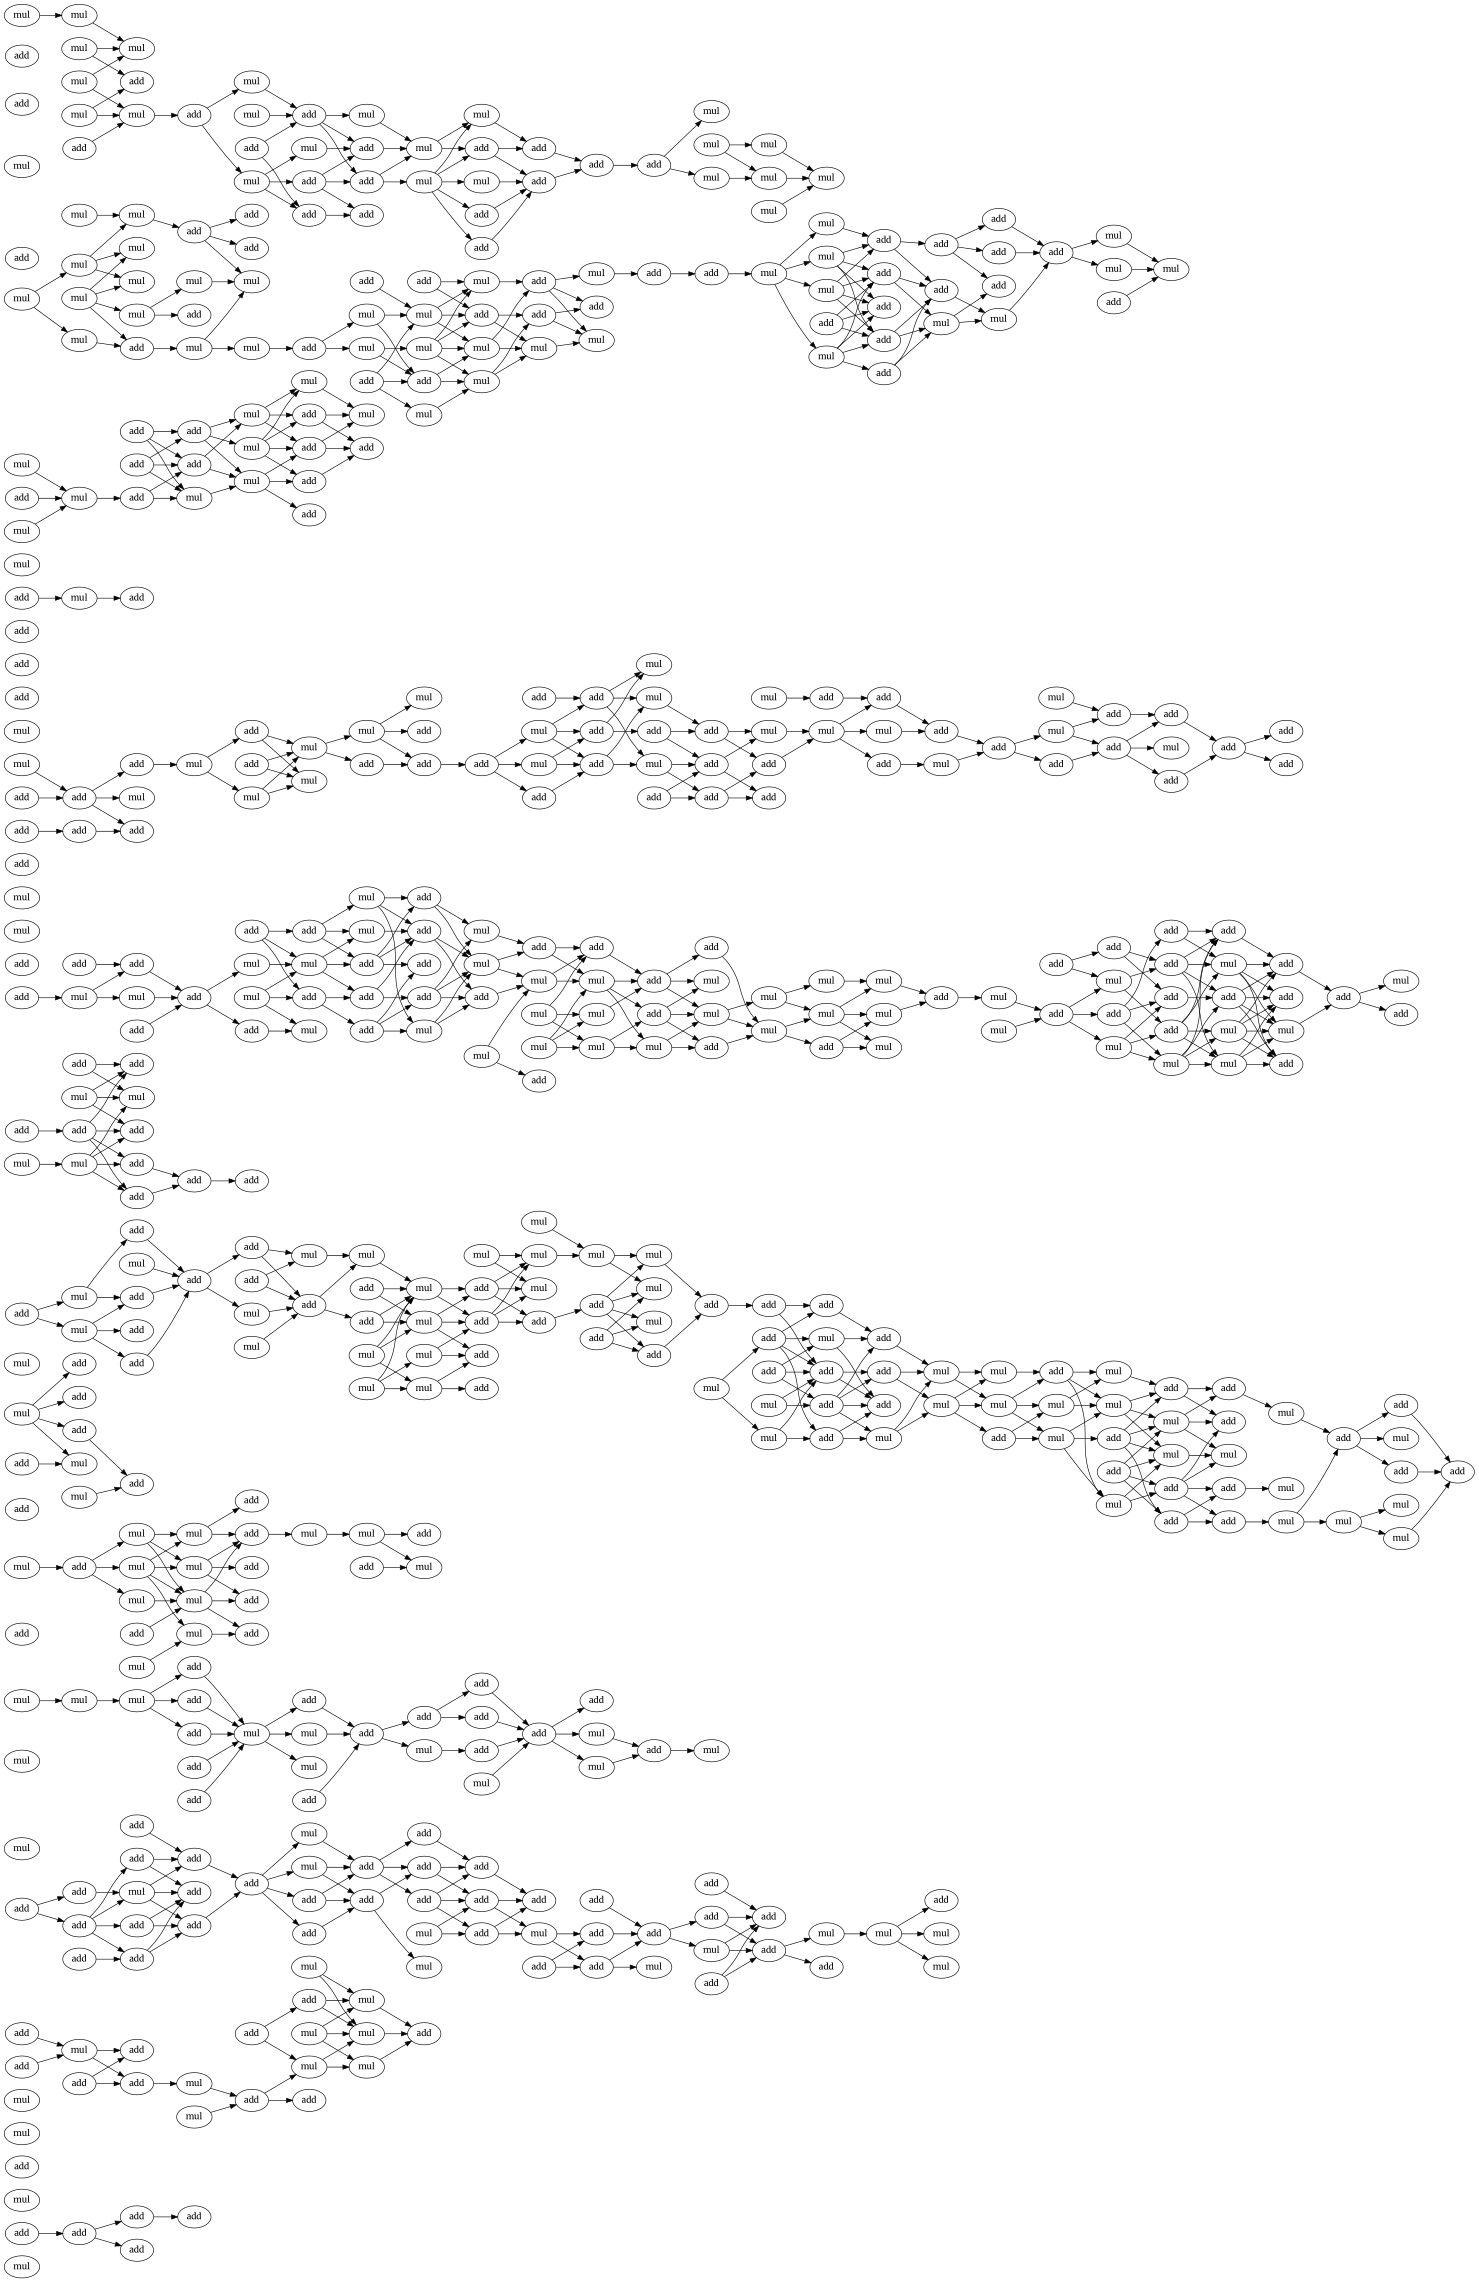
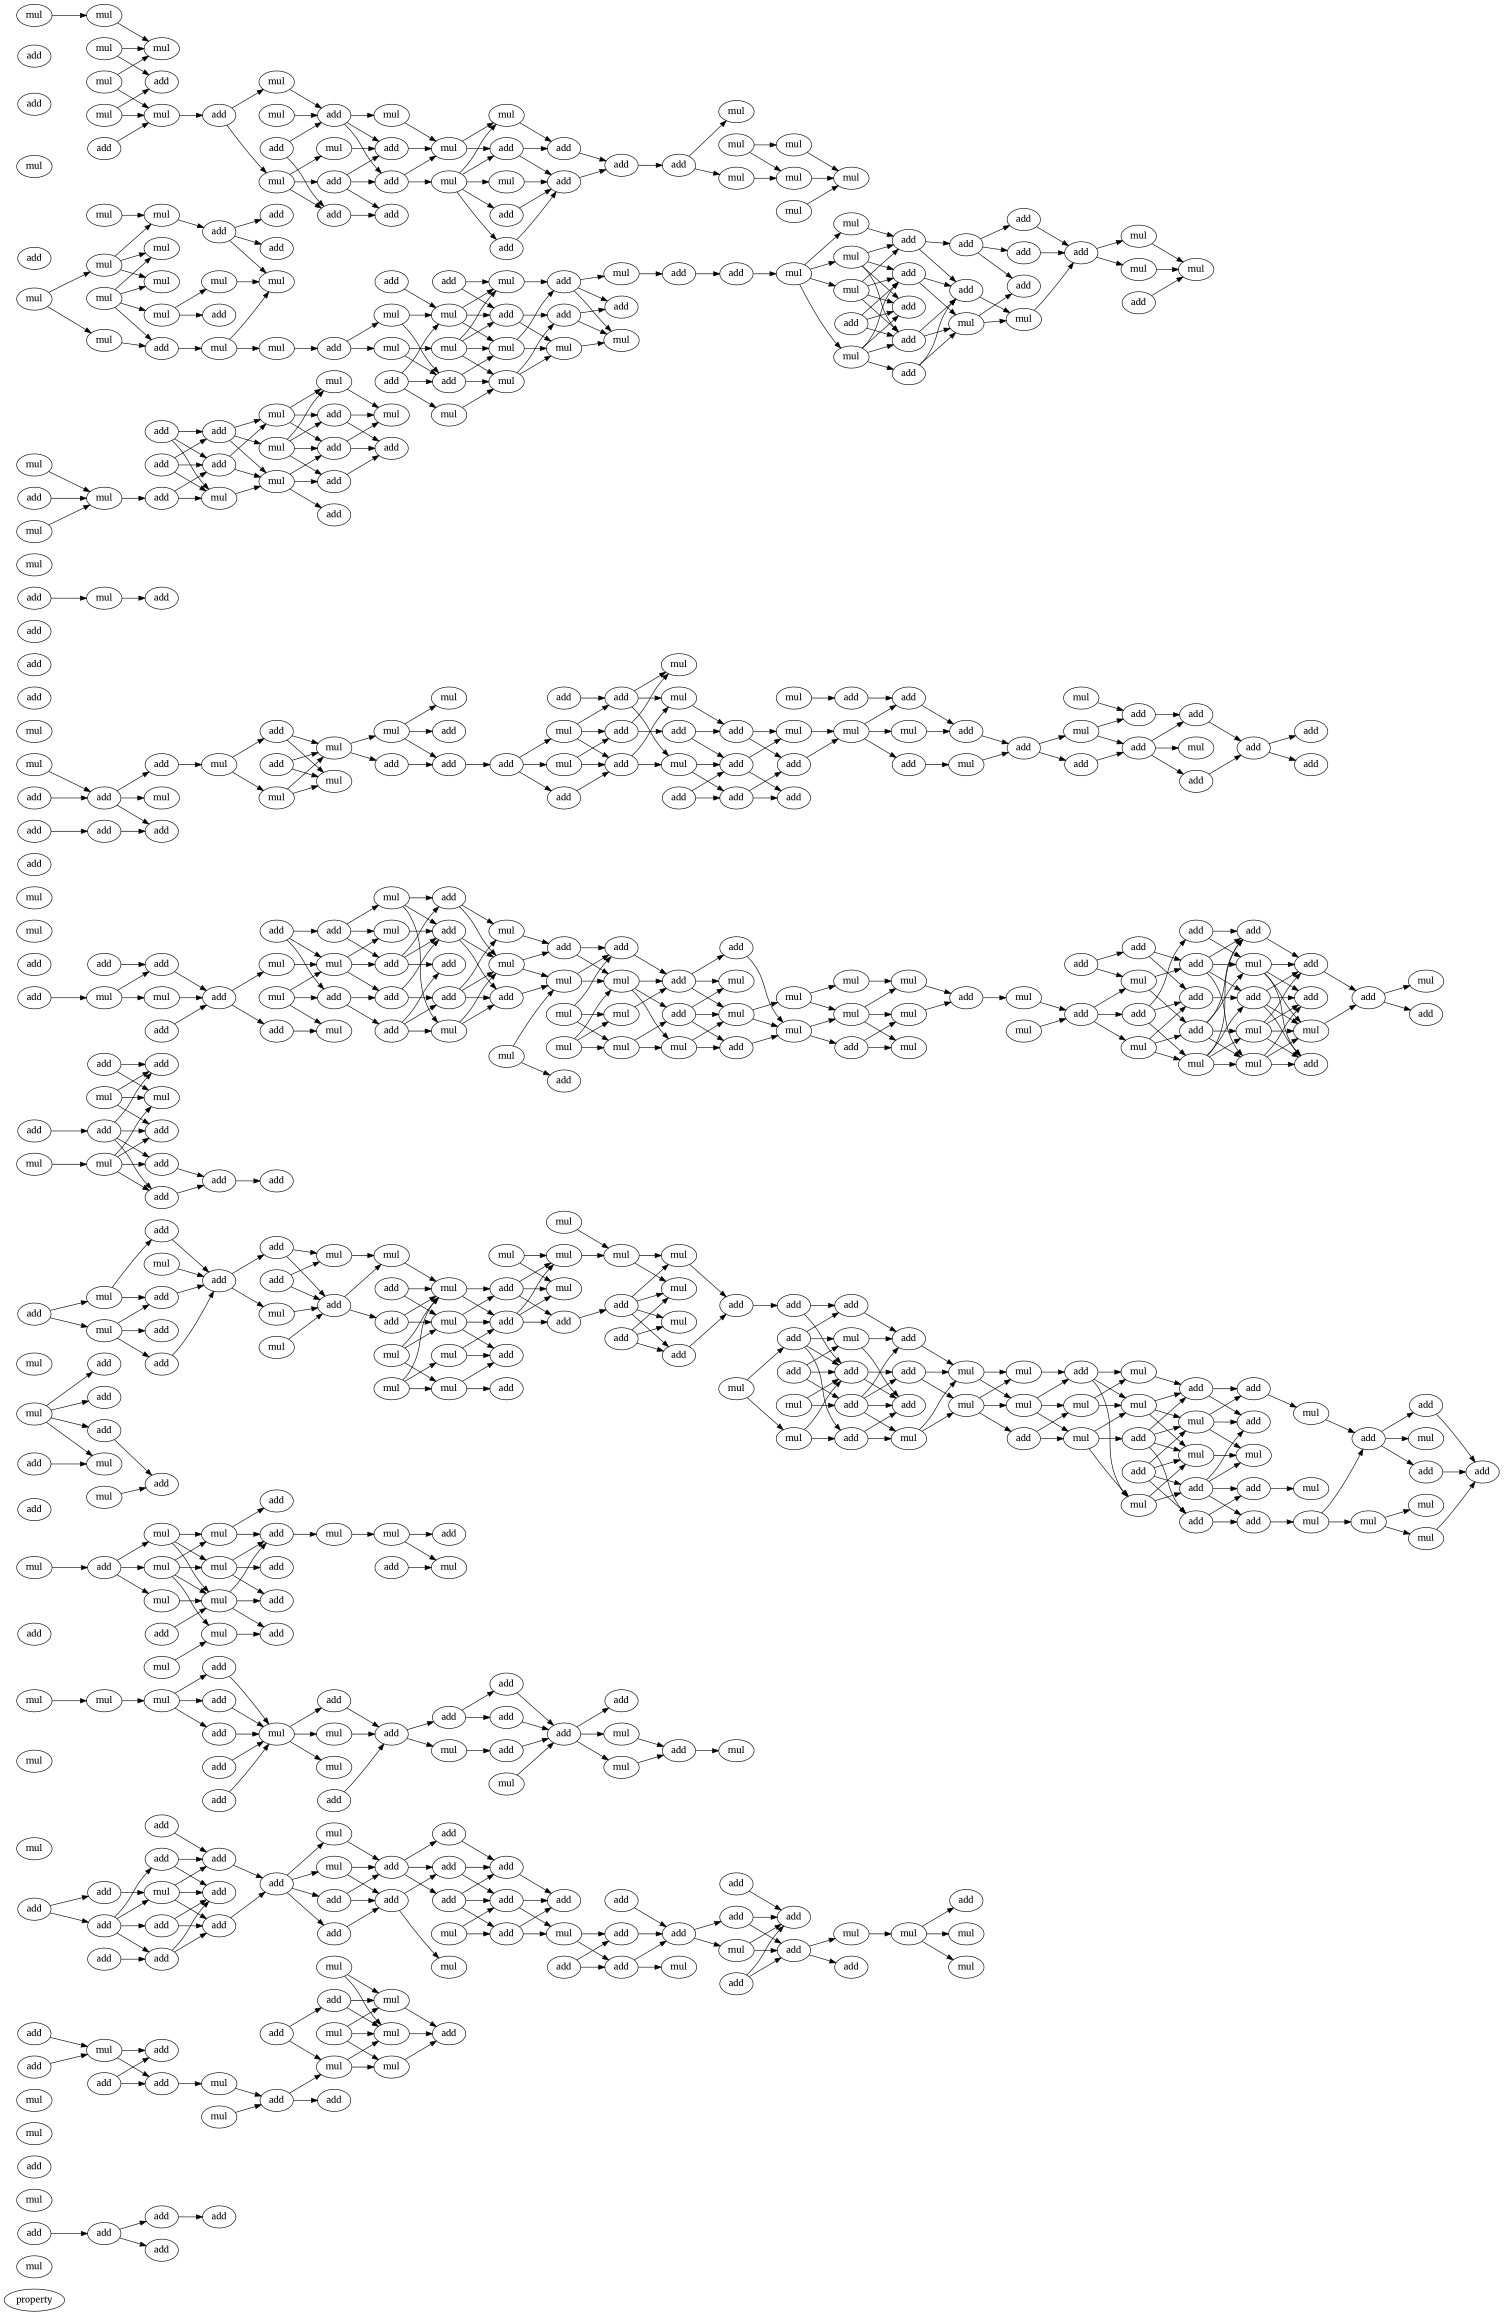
node "property": added
